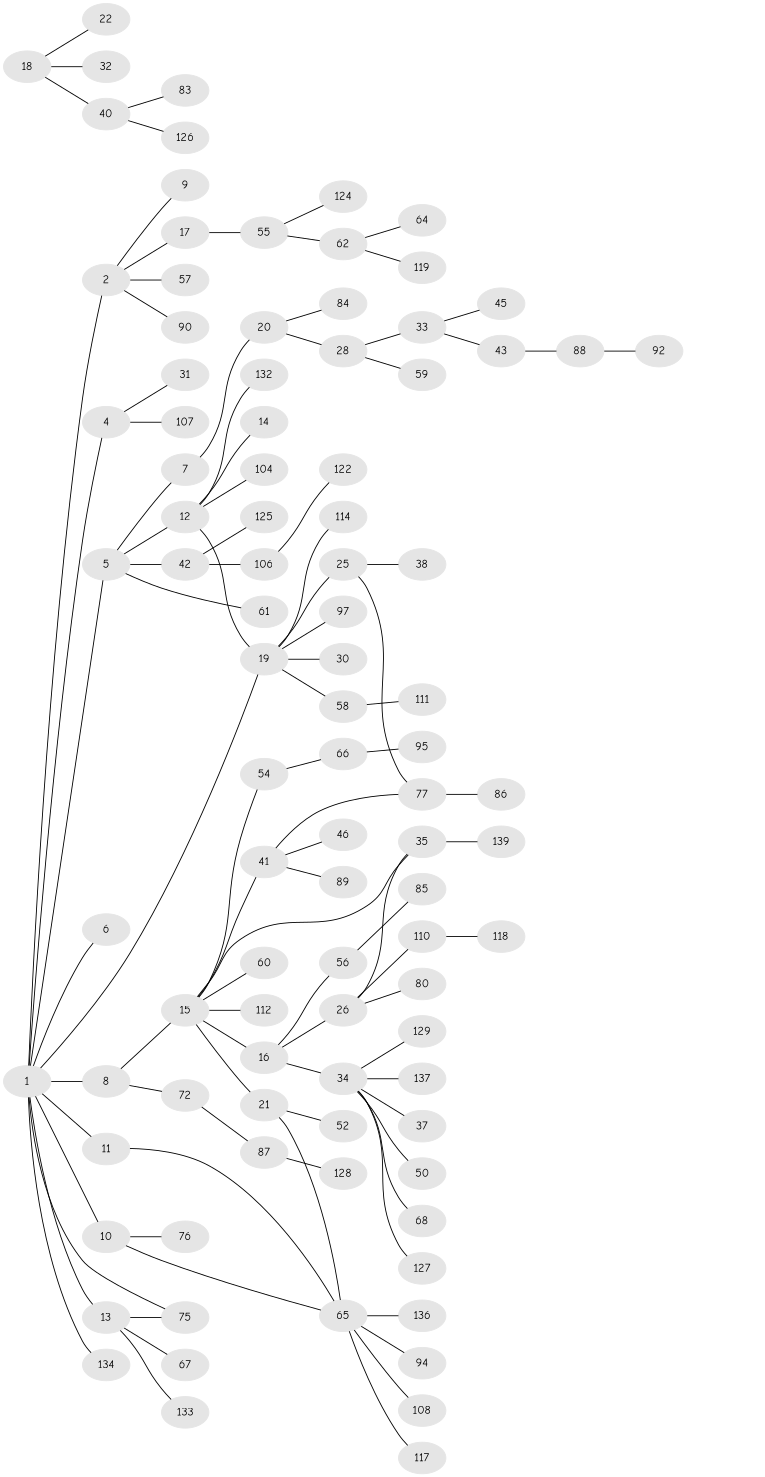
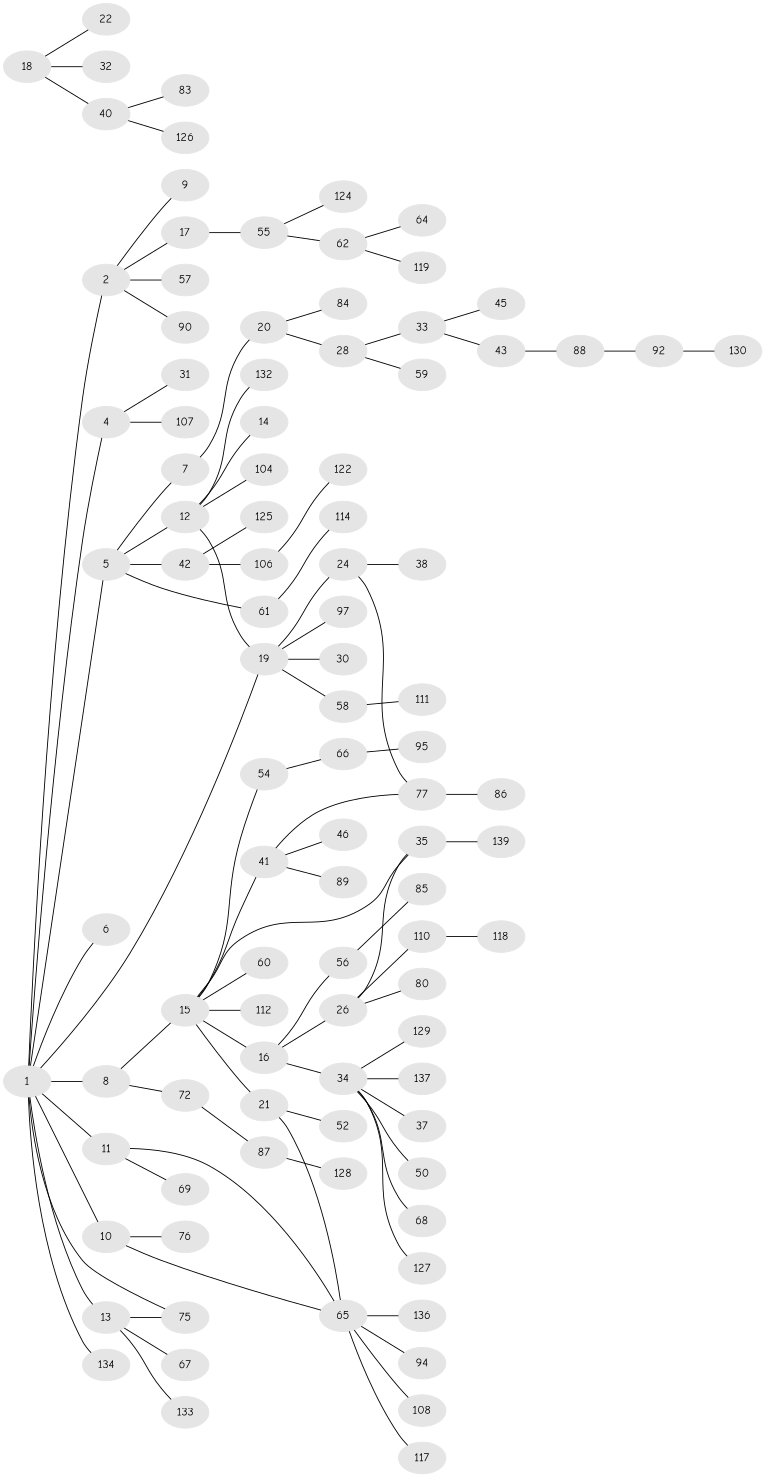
node "130": added
node "25": label "25" -> "24"
edge "114" -- "19": now "114" -- "61"
node "69": added
